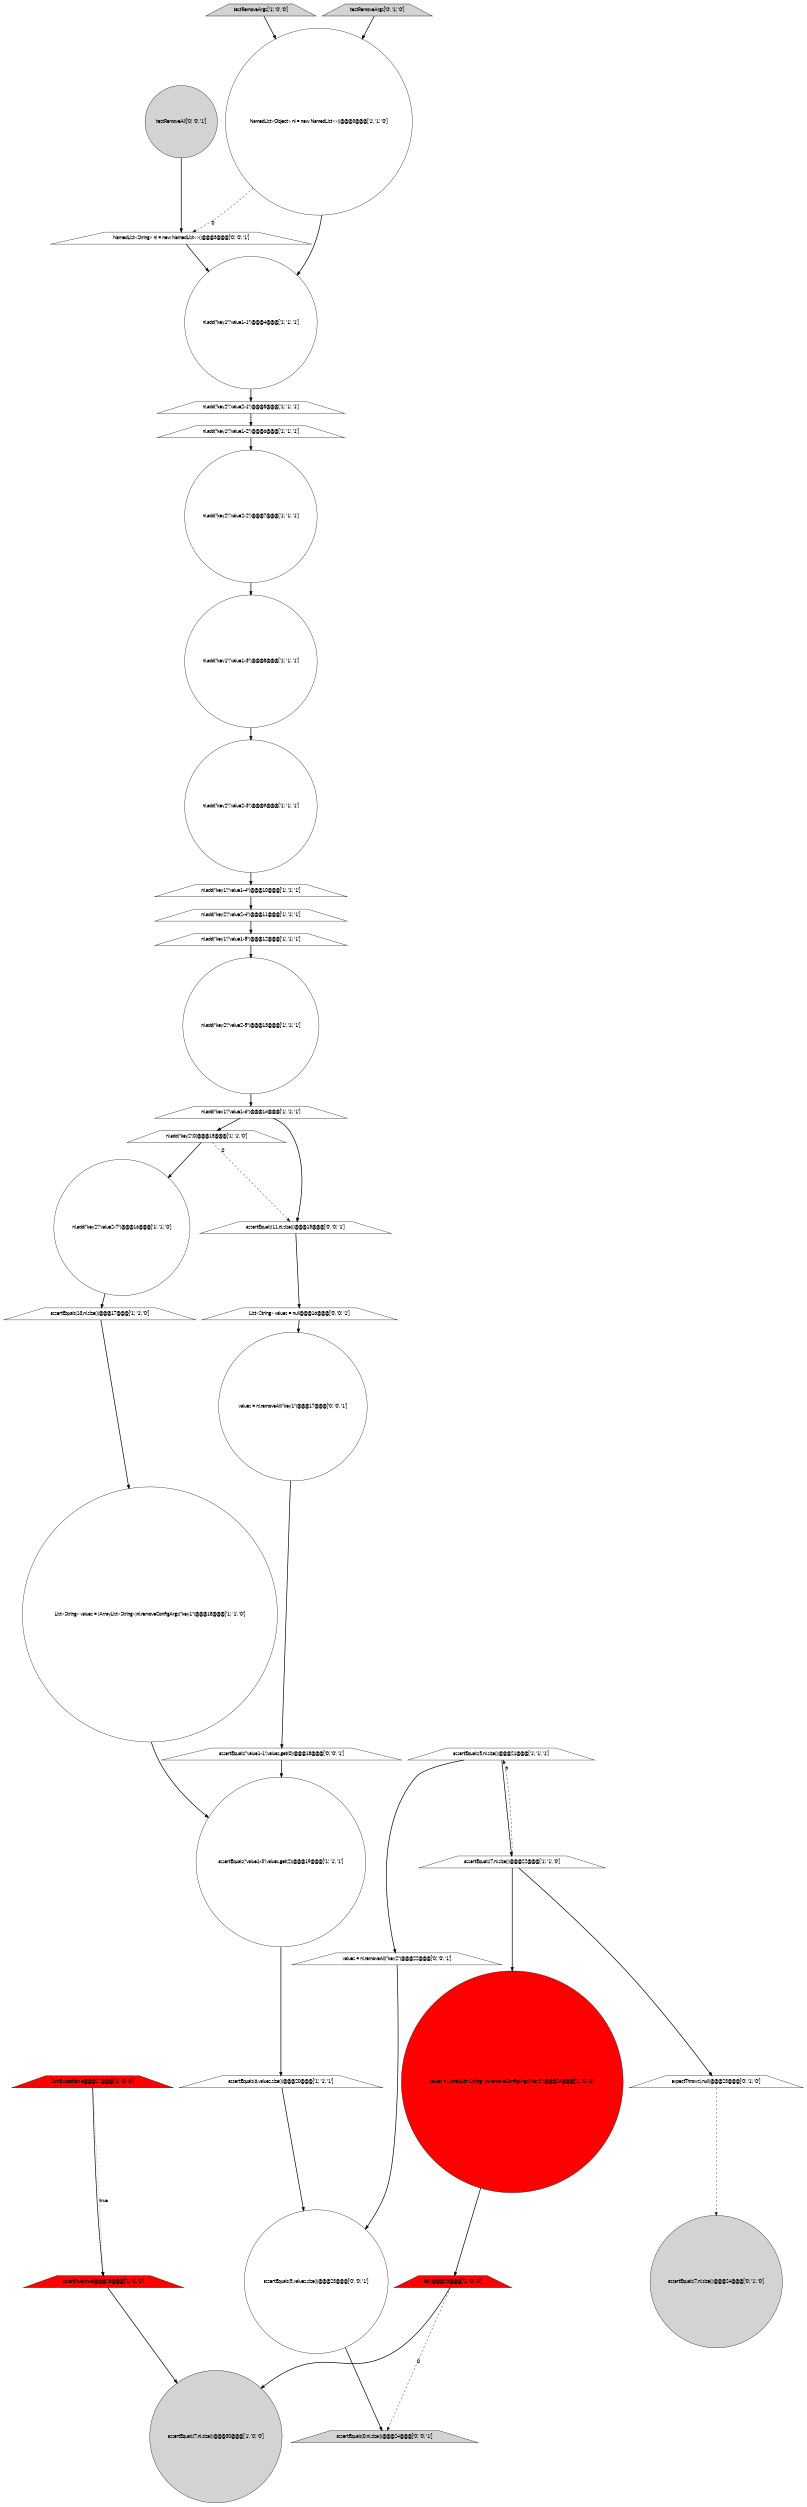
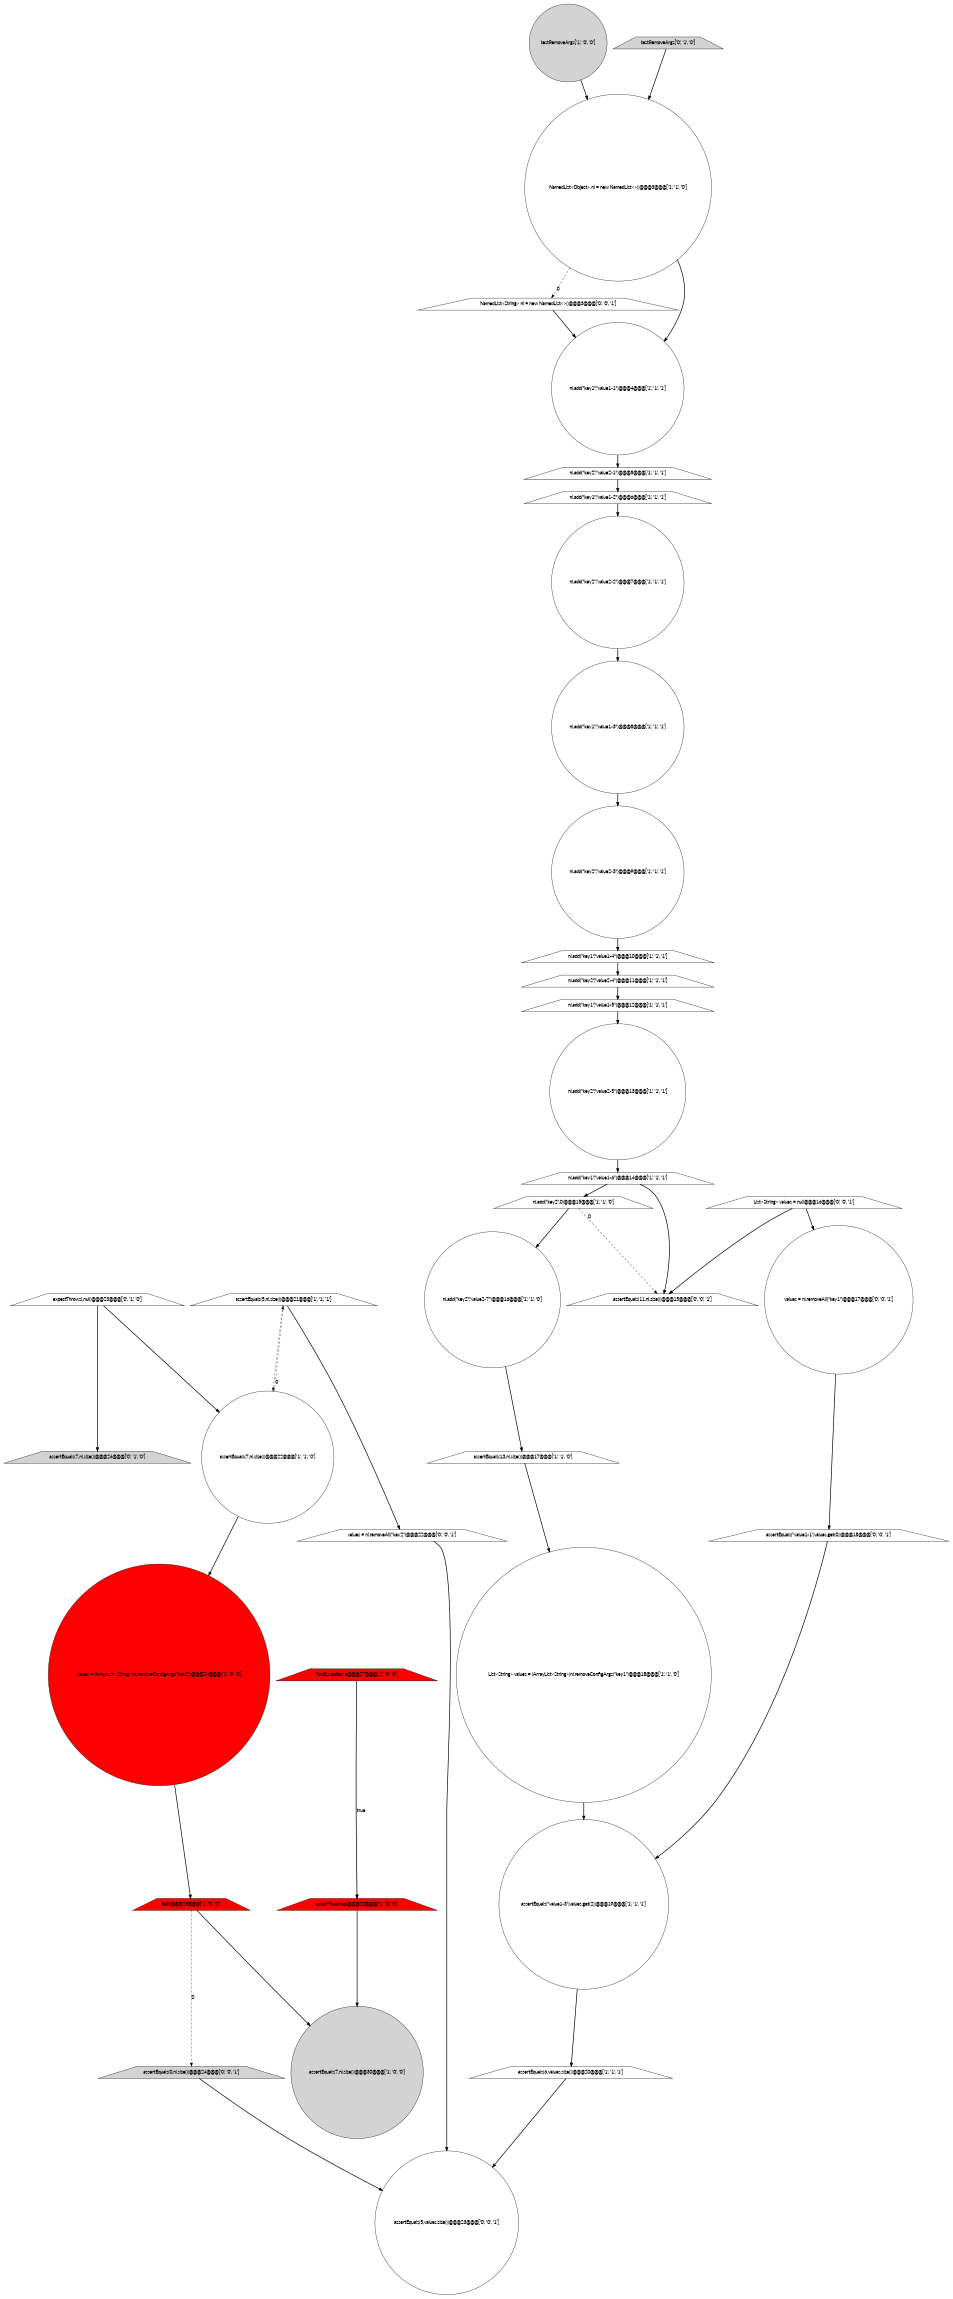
node "testRemoveArgs['1', '0', '0']": shape trapezium -> circle
node "testRemoveAll['0', '0', '1']": removed
edge "assertEquals(11,nl.size())@@@15@@@['0', '0', '1']" -> "List<String> values = null@@@16@@@['0', '0', '1']": reversed
edge "assertEquals(7,nl.size())@@@22@@@['1', '1', '0']" -> "assertEquals(5,nl.size())@@@21@@@['1', '1', '1']": label "6" -> "0"
edge "assertEquals(5,nl.size())@@@21@@@['1', '1', '1']" -> "assertEquals(7,nl.size())@@@22@@@['1', '1', '0']": style bold -> dashed
node "assertEquals(7,nl.size())@@@22@@@['1', '1', '0']": shape trapezium -> circle
edge "assertEquals(7,nl.size())@@@22@@@['1', '1', '0']" -> "expectThrows(,null)@@@23@@@['0', '1', '0']": reversed
edge "expectThrows(,null)@@@23@@@['0', '1', '0']" -> "assertEquals(7,nl.size())@@@24@@@['0', '1', '0']": style dashed -> bold
node "assertEquals(7,nl.size())@@@24@@@['0', '1', '0']": shape circle -> trapezium
edge "assertEquals(5,values.size())@@@23@@@['0', '0', '1']" -> "assertEquals(0,nl.size())@@@24@@@['0', '0', '1']": reversed
